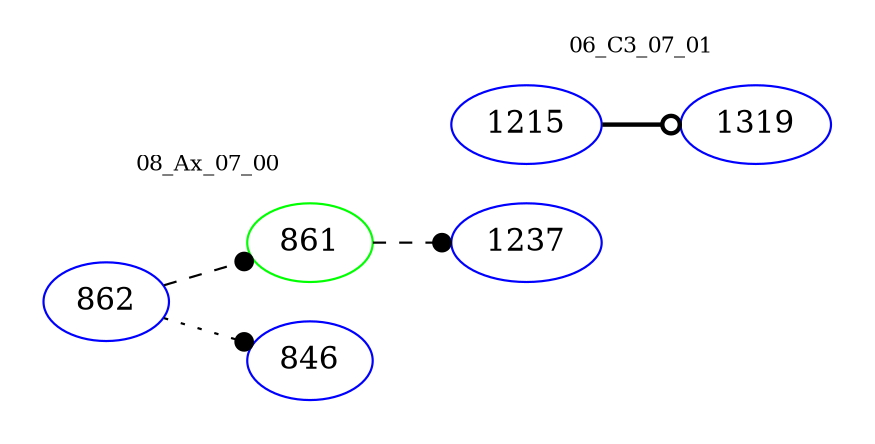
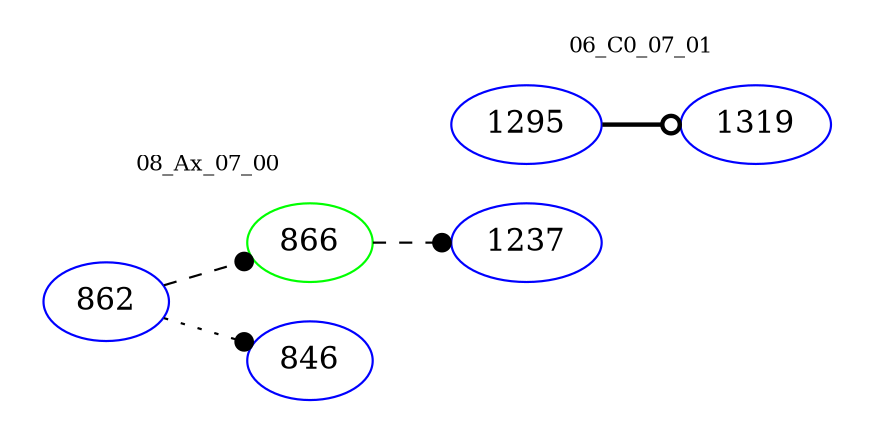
cluster "06_C3_07_01": label "06_C3_07_01" -> "06_C0_07_01"
node "1215": label "1215" -> "1295"
node "861": label "861" -> "866"
